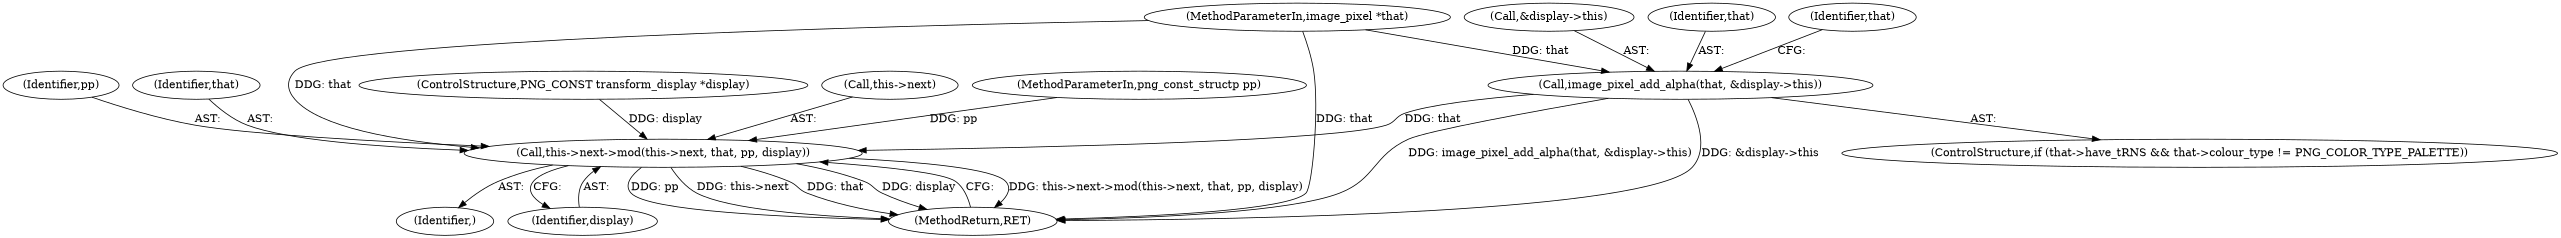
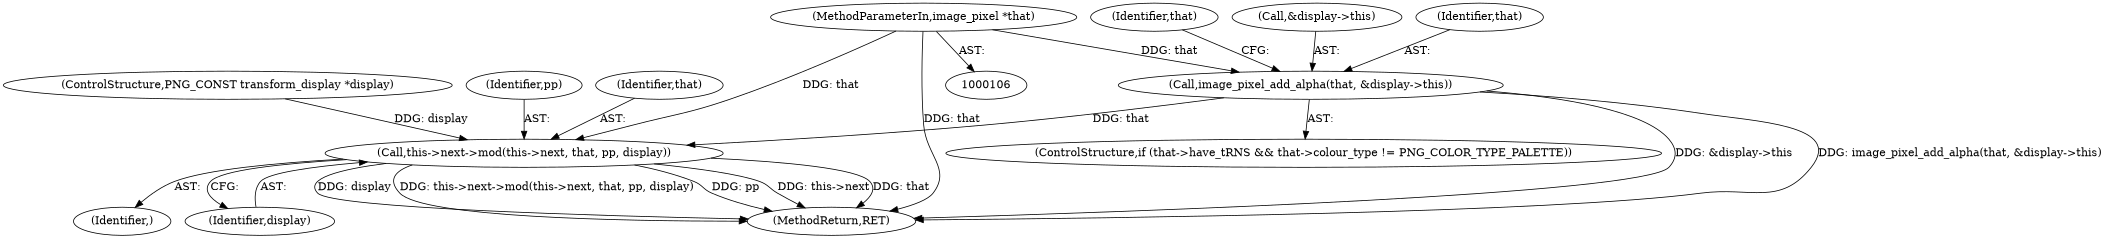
node "(Call,this->next)": removed
node "1000106": added
node "(MethodParameterIn,png_const_structp pp)": removed
edge "(MethodReturn,RET)" -> "(Call,this->next->mod(this->next, that, pp, display))": removed, label "CFG:"
